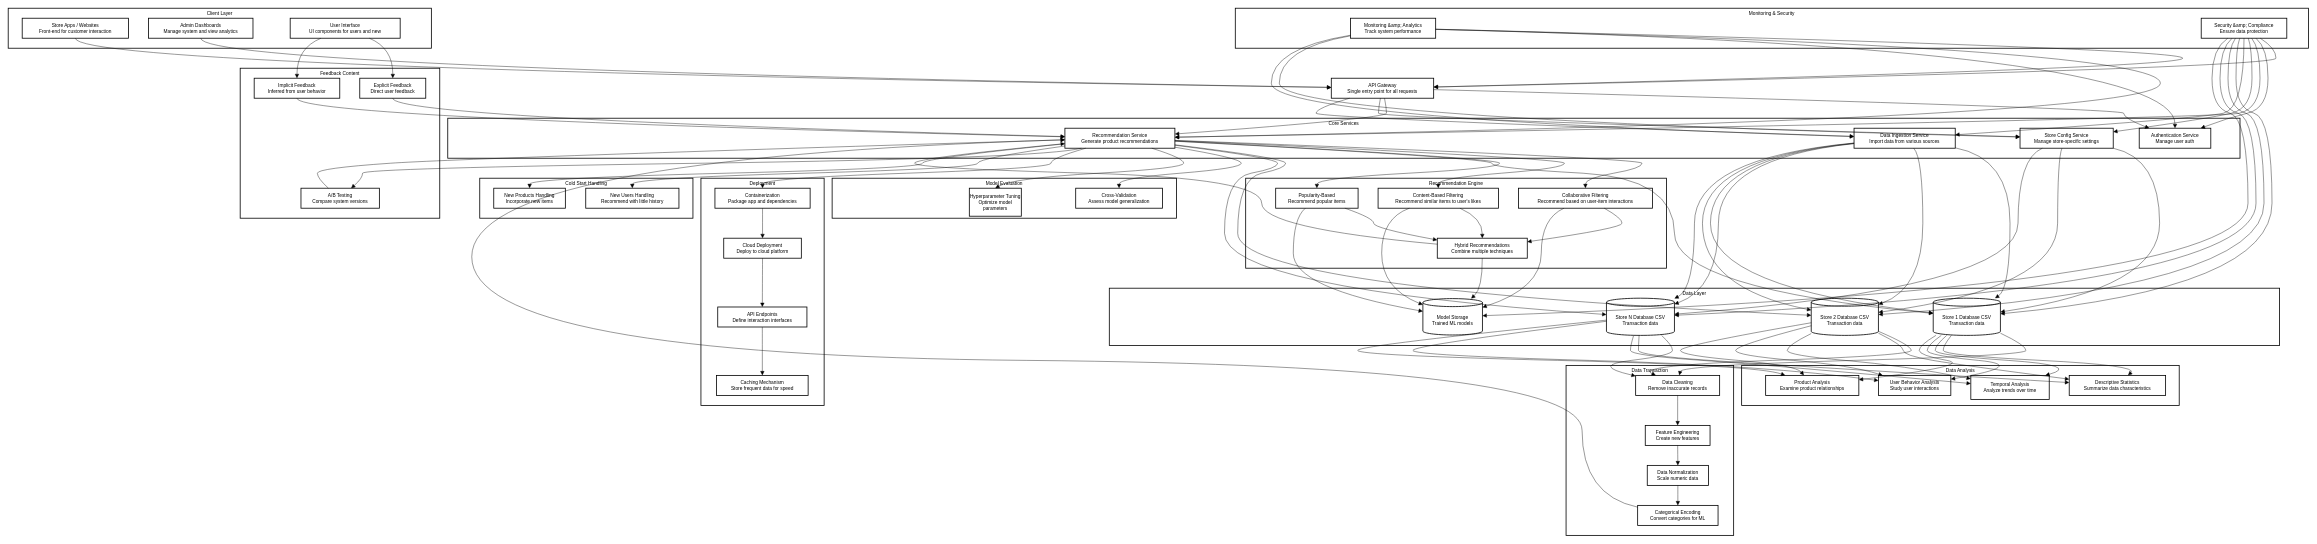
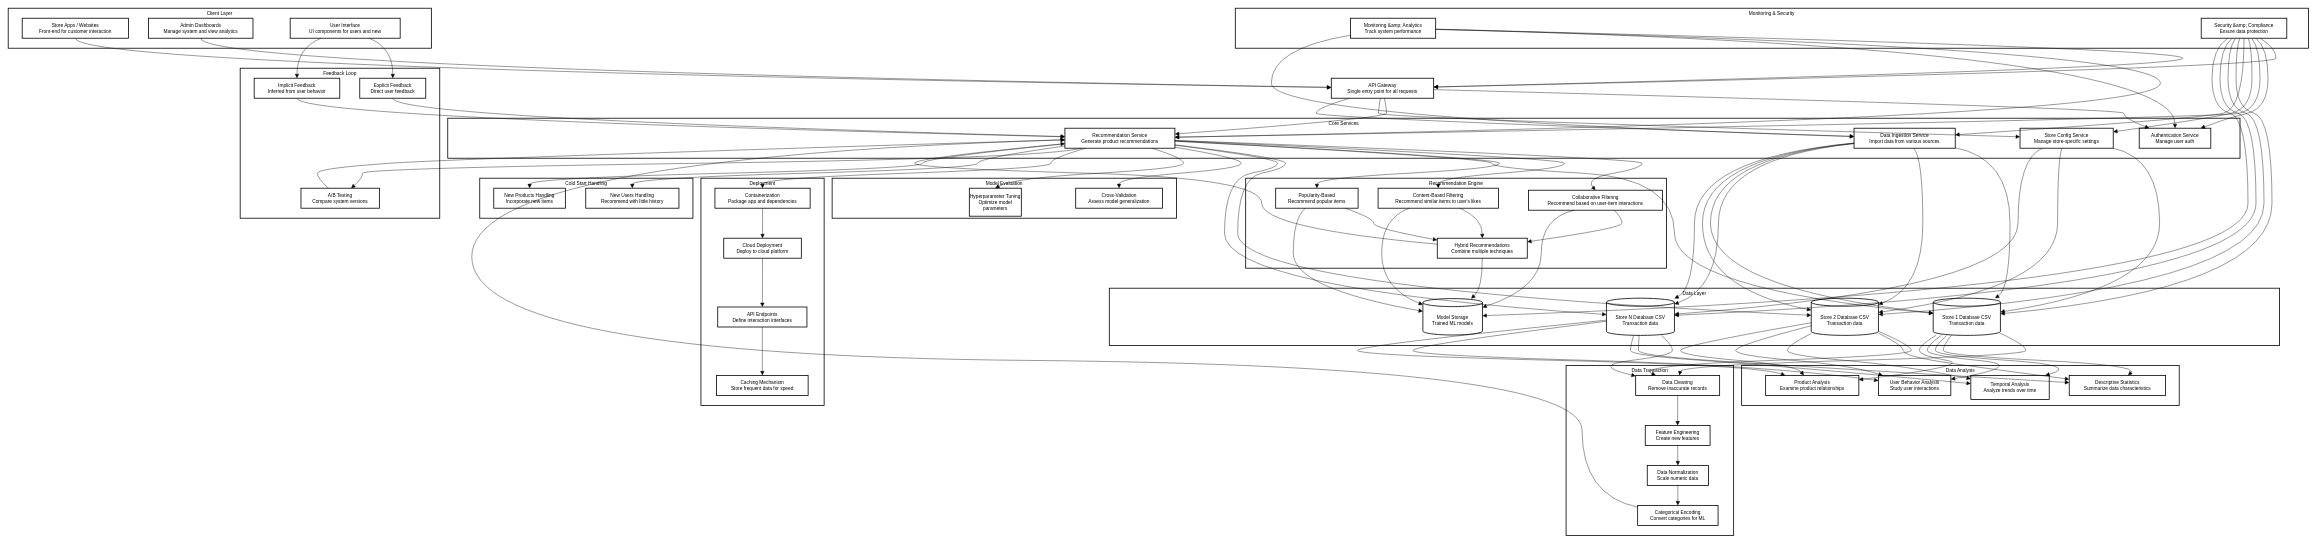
node "Feedback Content": label "Feedback Content" -> "Feedback Loop"
edge "Monitoring &amp; Analytics Track system performance" -> "Store Config Service Manage store-specific settings": removed
node "Collaborative Filtering Recommend based on user-item interactions": moved (1586, 198) -> (1596, 200)
